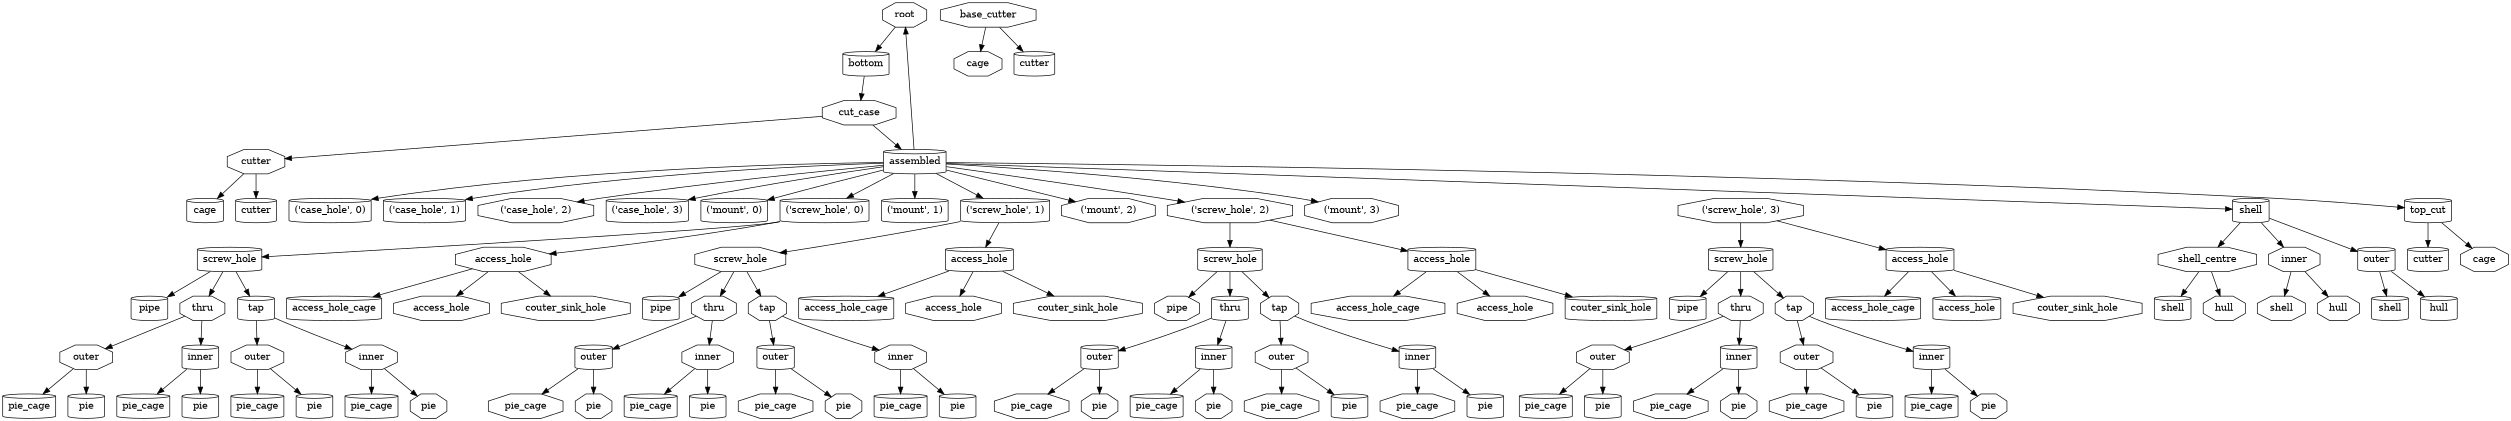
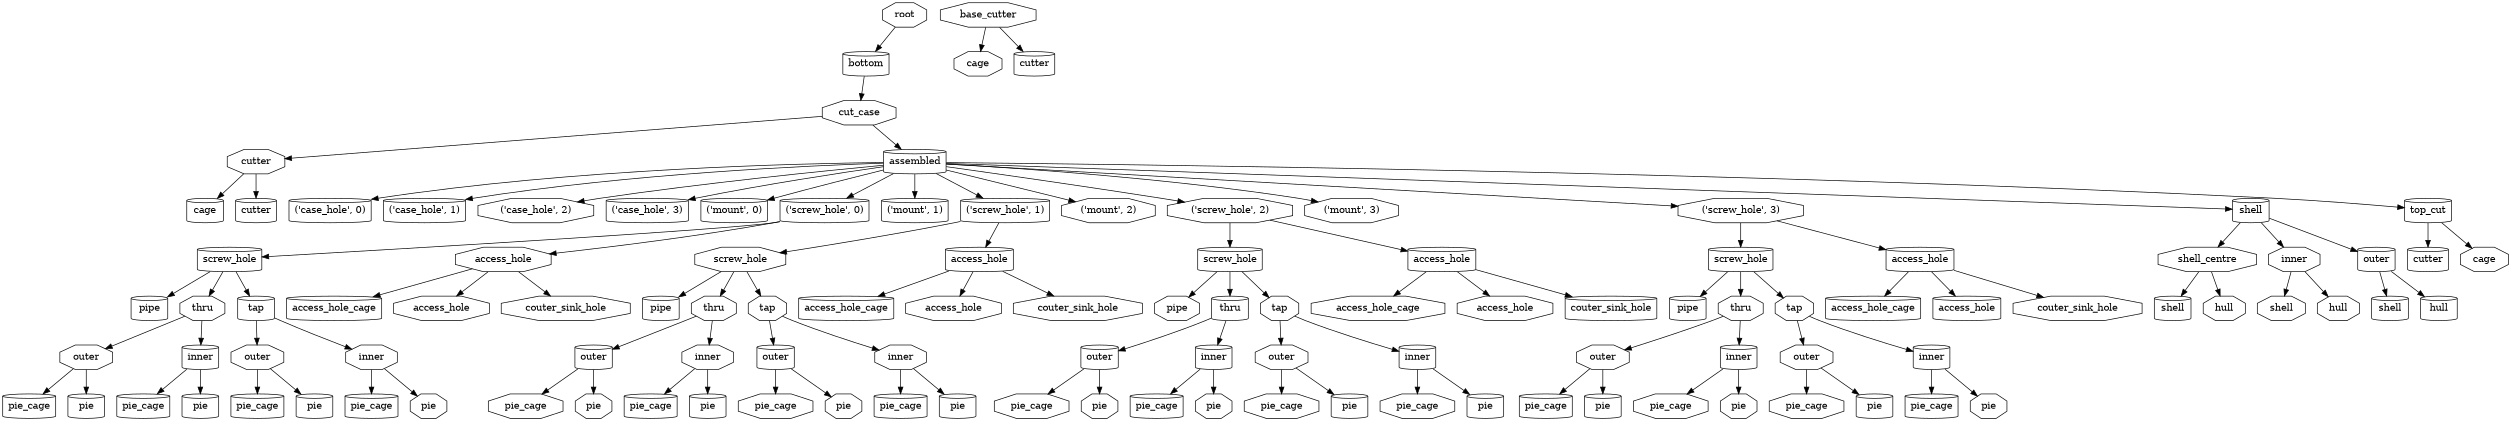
edge "assembled" -> "root": now "assembled" -> "('screw_hole', 3)"
